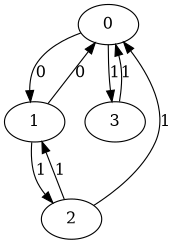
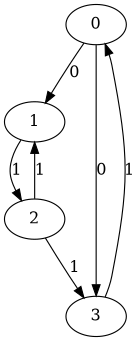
edge "0" -> "3": label "1" -> "0"
edge "1" -> "0": removed, label "0"
edge "2" -> "0": now "2" -> "3"
